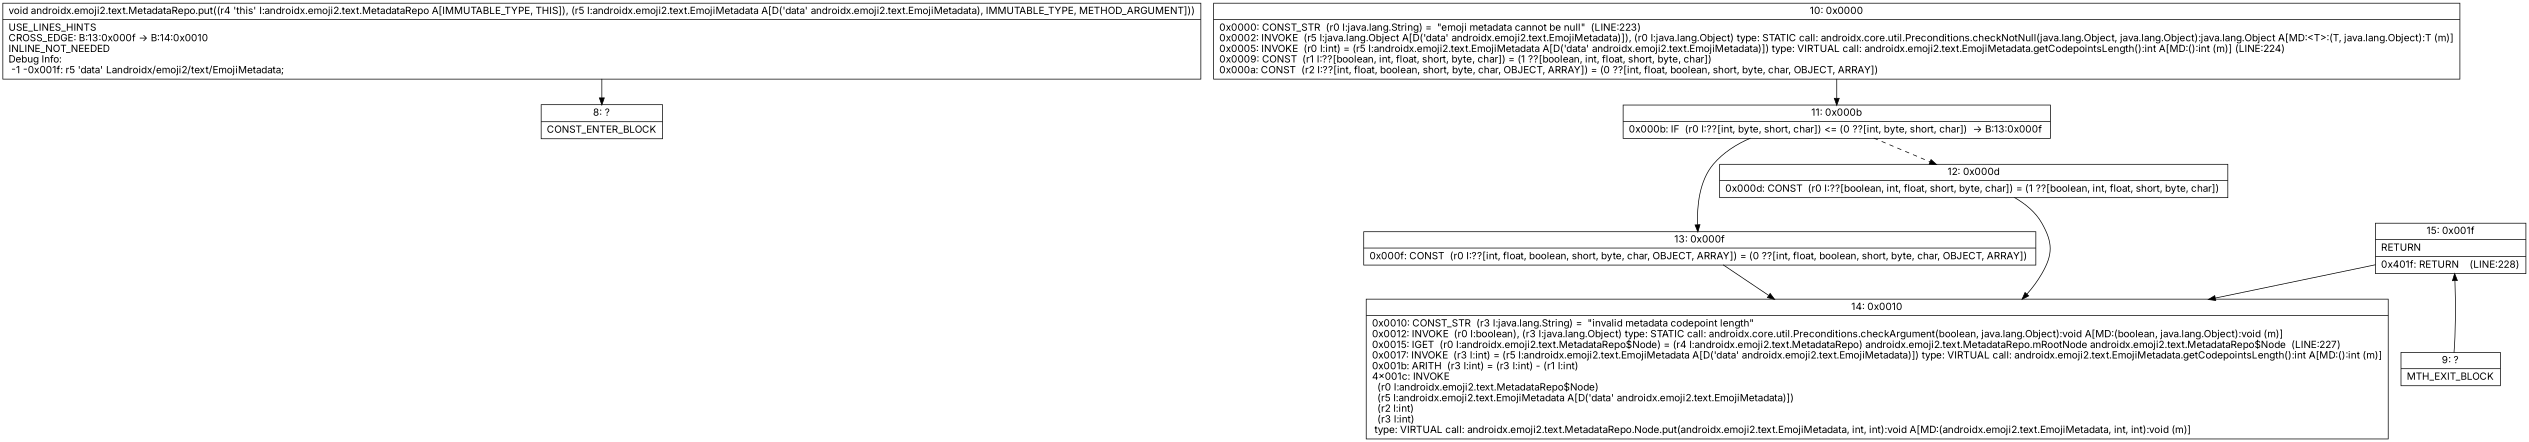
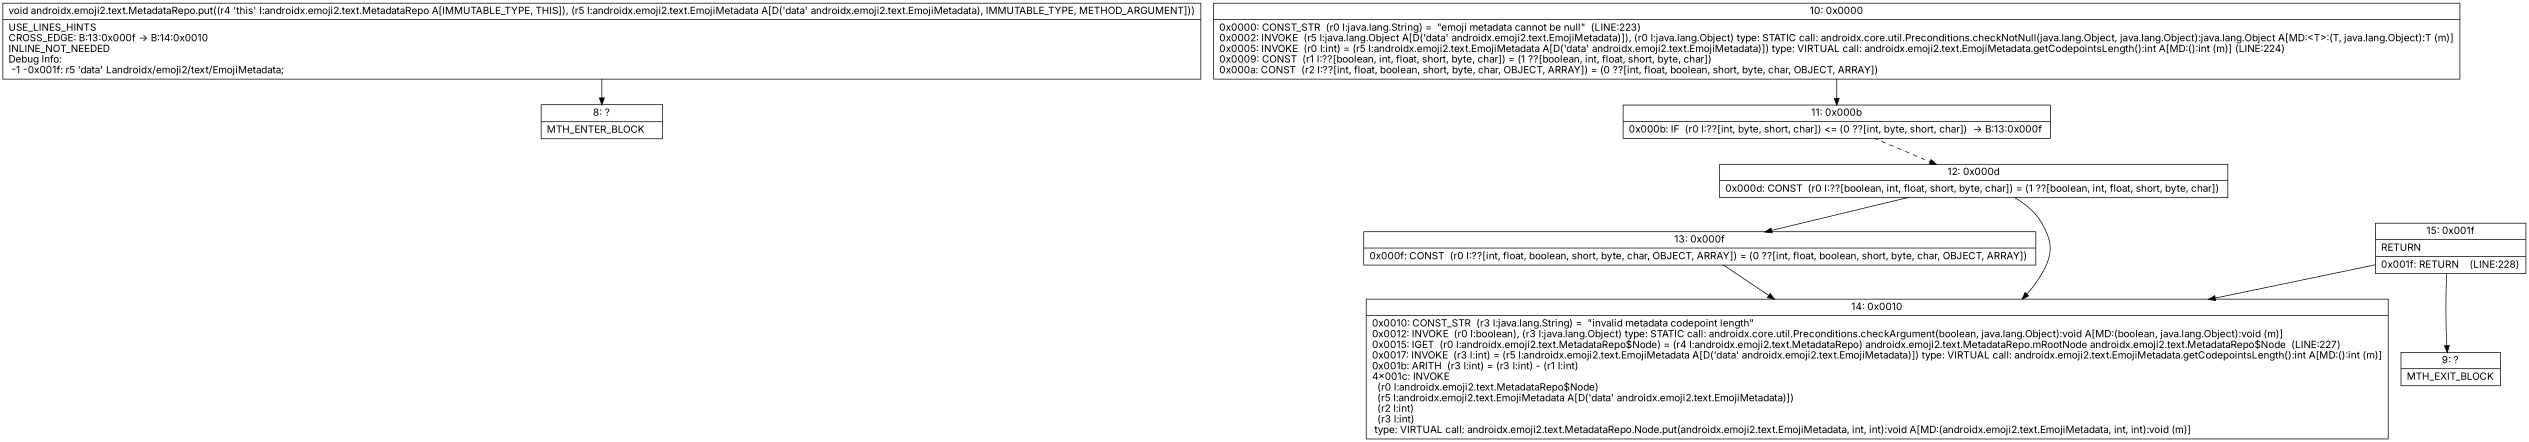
node "8: ?": text "CONST_ENTER_BLOCK" -> "MTH_ENTER_BLOCK"
edge "11: 0x000b" -> "13: 0x000f": now "12: 0x000d" -> "13: 0x000f"
node "15: 0x001f": text "0x401f: RETURN    (LINE:228)" -> "0x001f: RETURN    (LINE:228)"
edge "9: ?" -> "15: 0x001f": reversed
